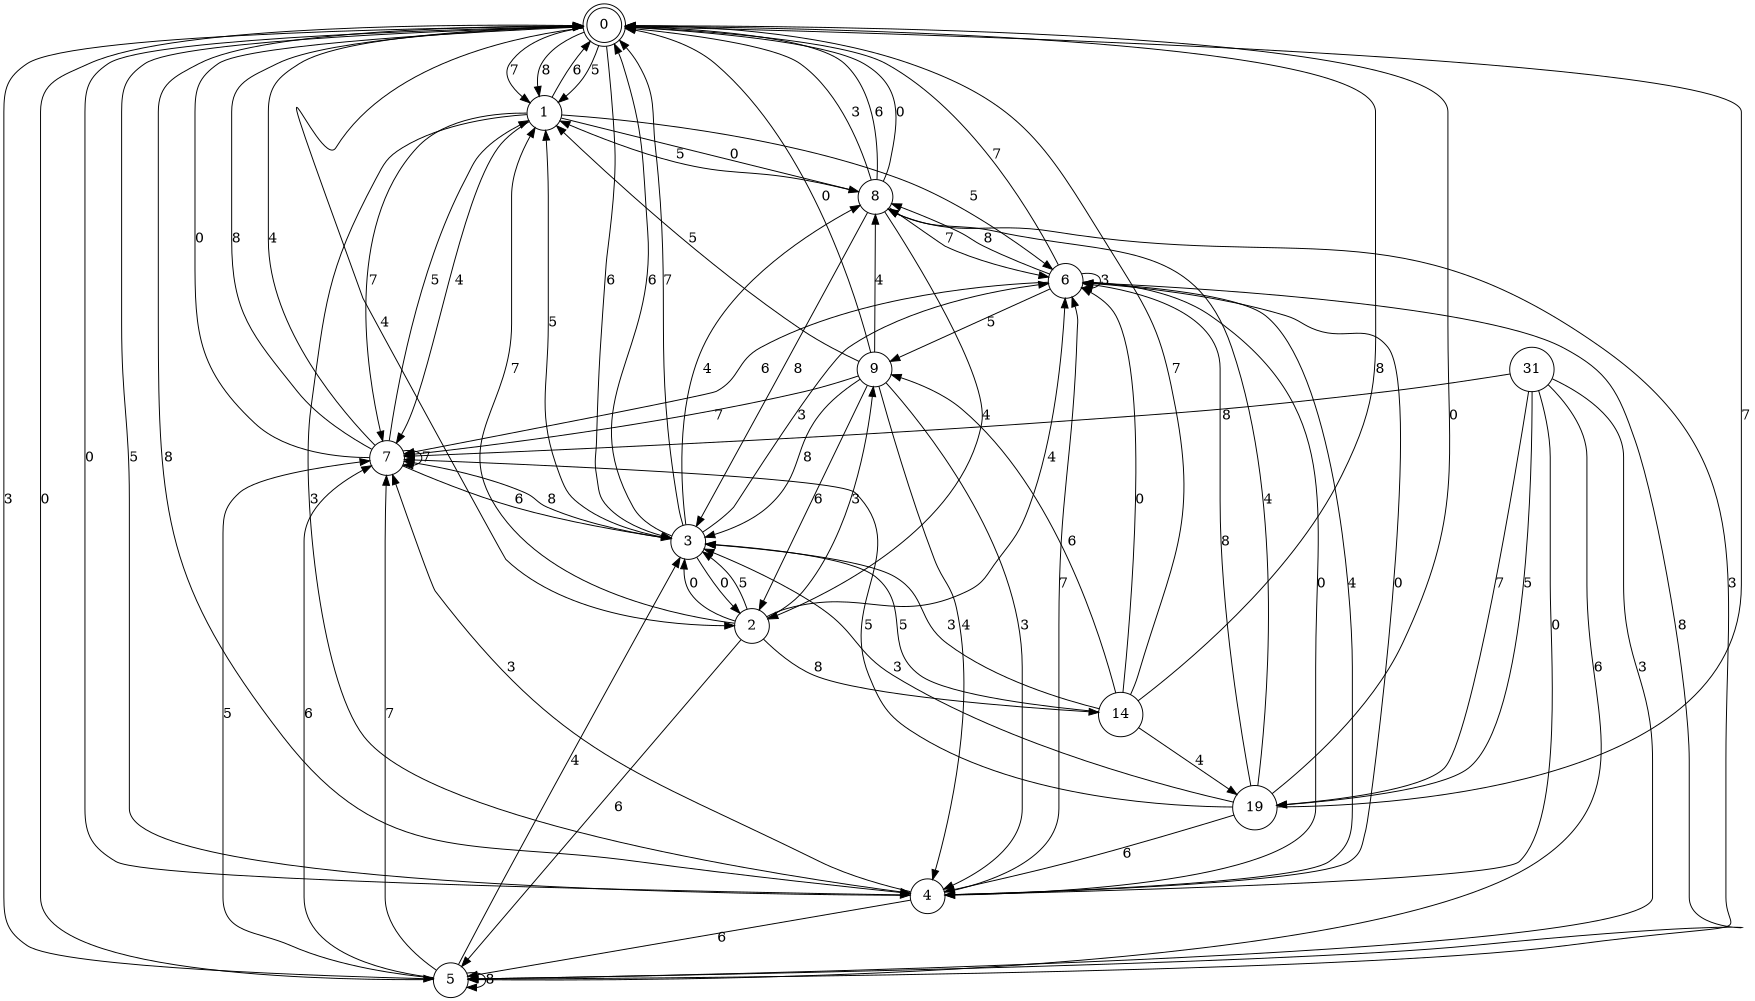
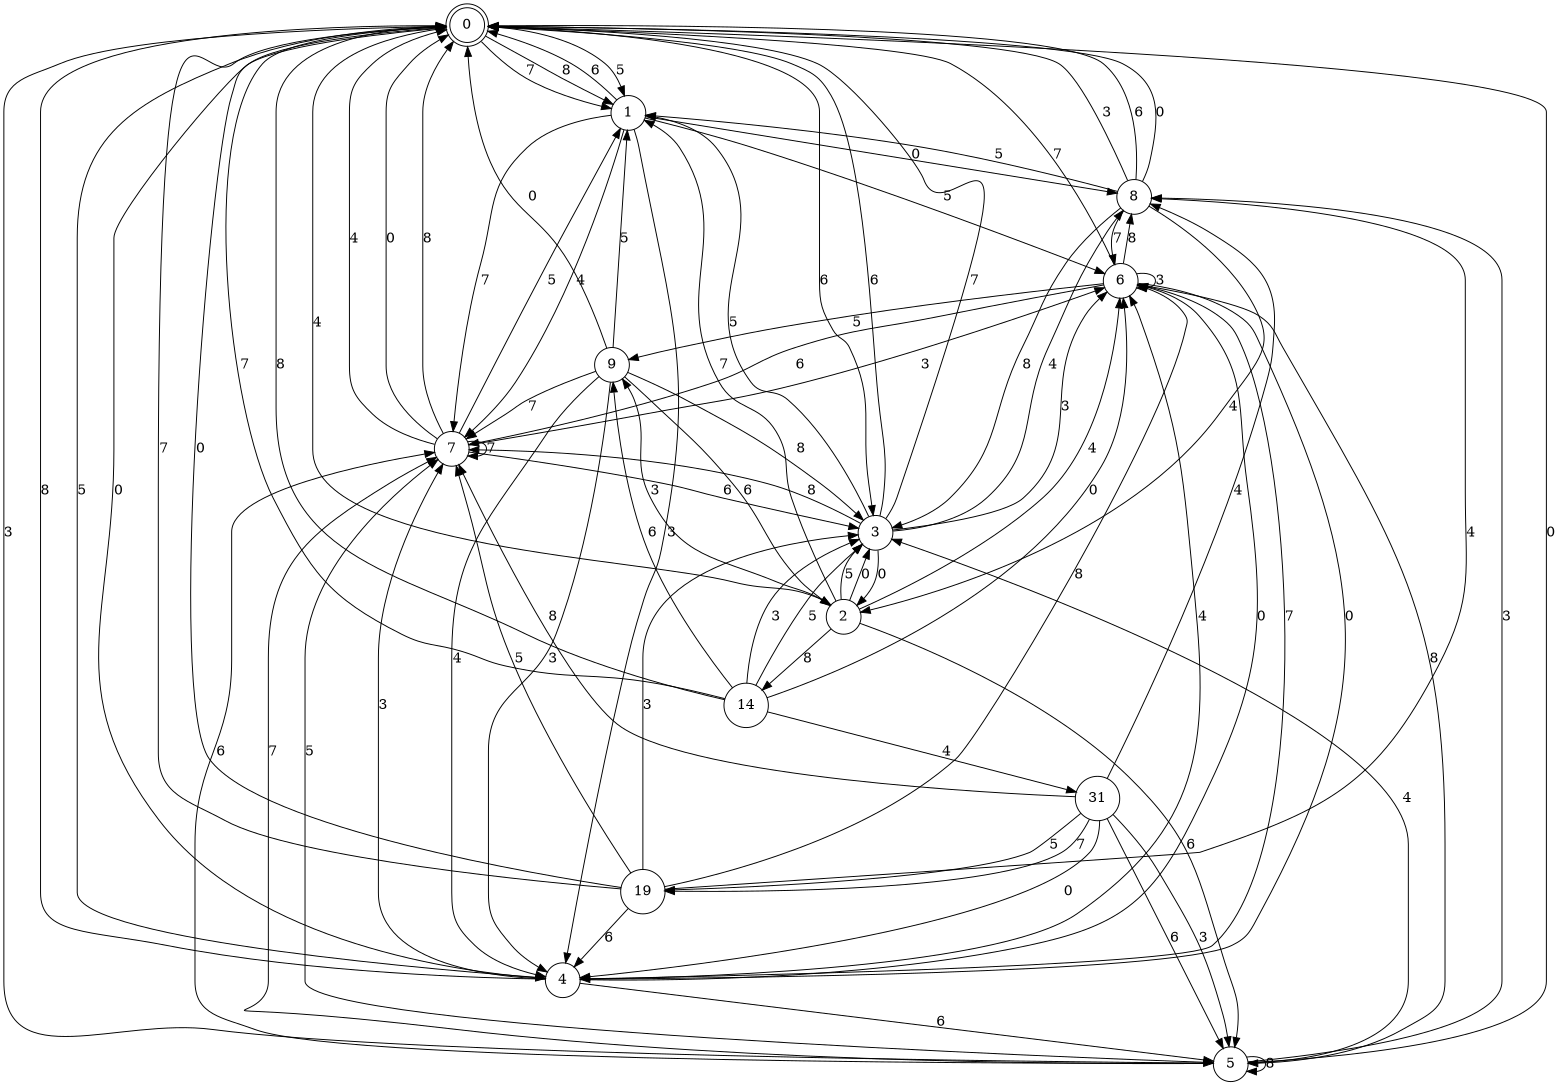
edge "9" -> "8": now "31" -> "8"
edge "7" -> "6": added, label "3"
edge "14" -> "19": now "14" -> "31"
